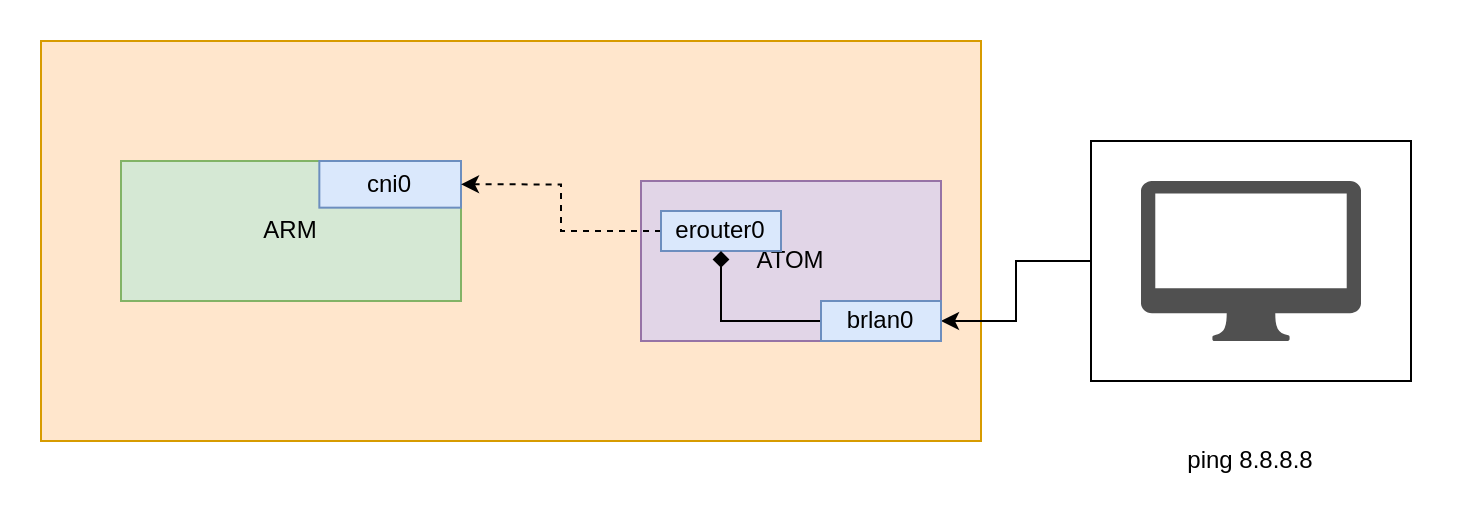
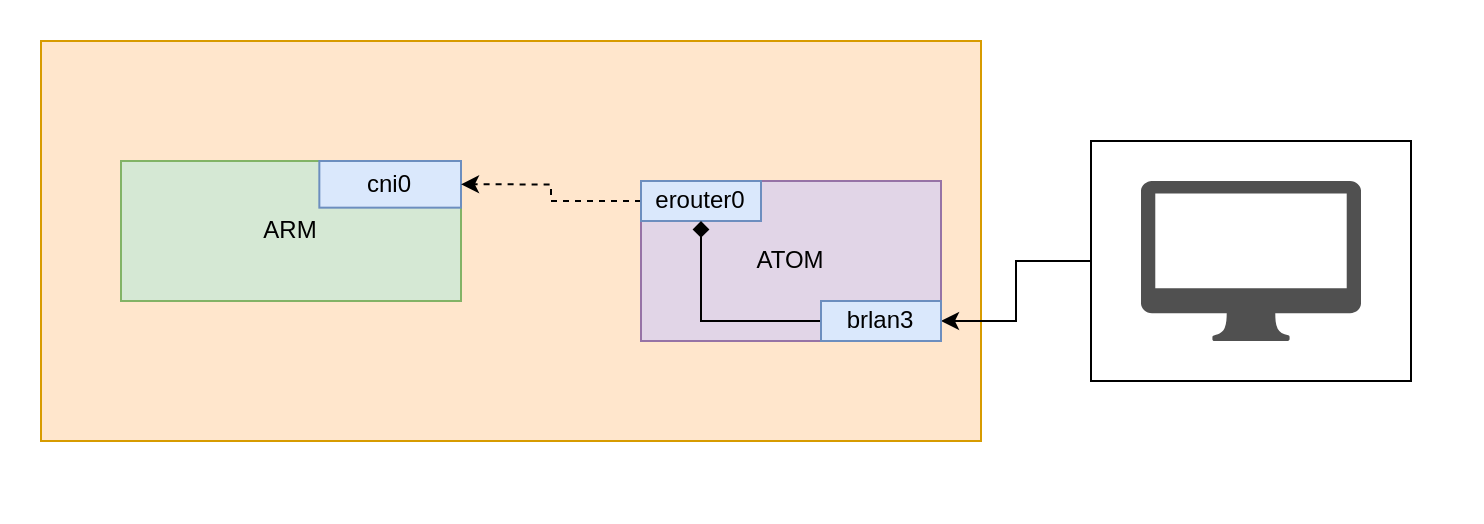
node "erouter0": moved (721, 231) -> (701, 201)
node "brlan0": label "brlan0" -> "brlan3"
node "ping 8.8.8.8": removed
